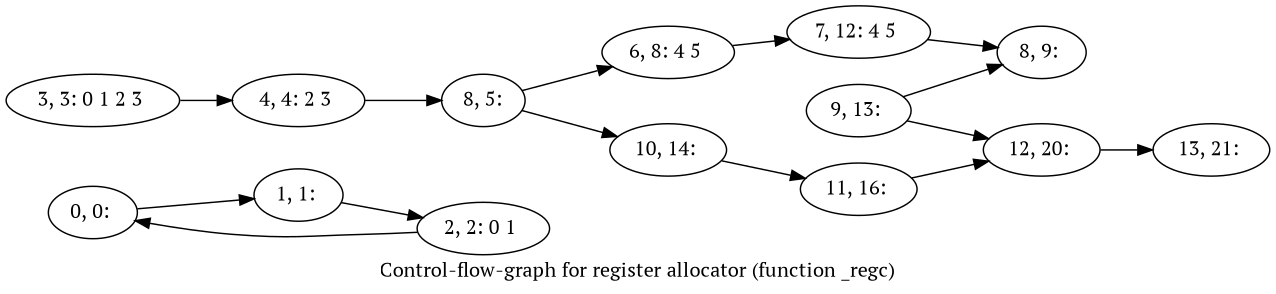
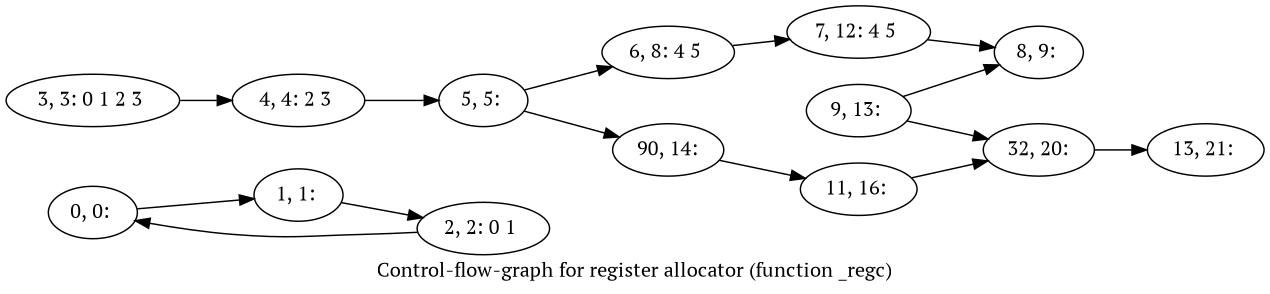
node "8, 5:": label "8, 5:" -> "5, 5:"
node "10, 14:": label "10, 14:" -> "90, 14:"
node "12, 20:": label "12, 20:" -> "32, 20:"
